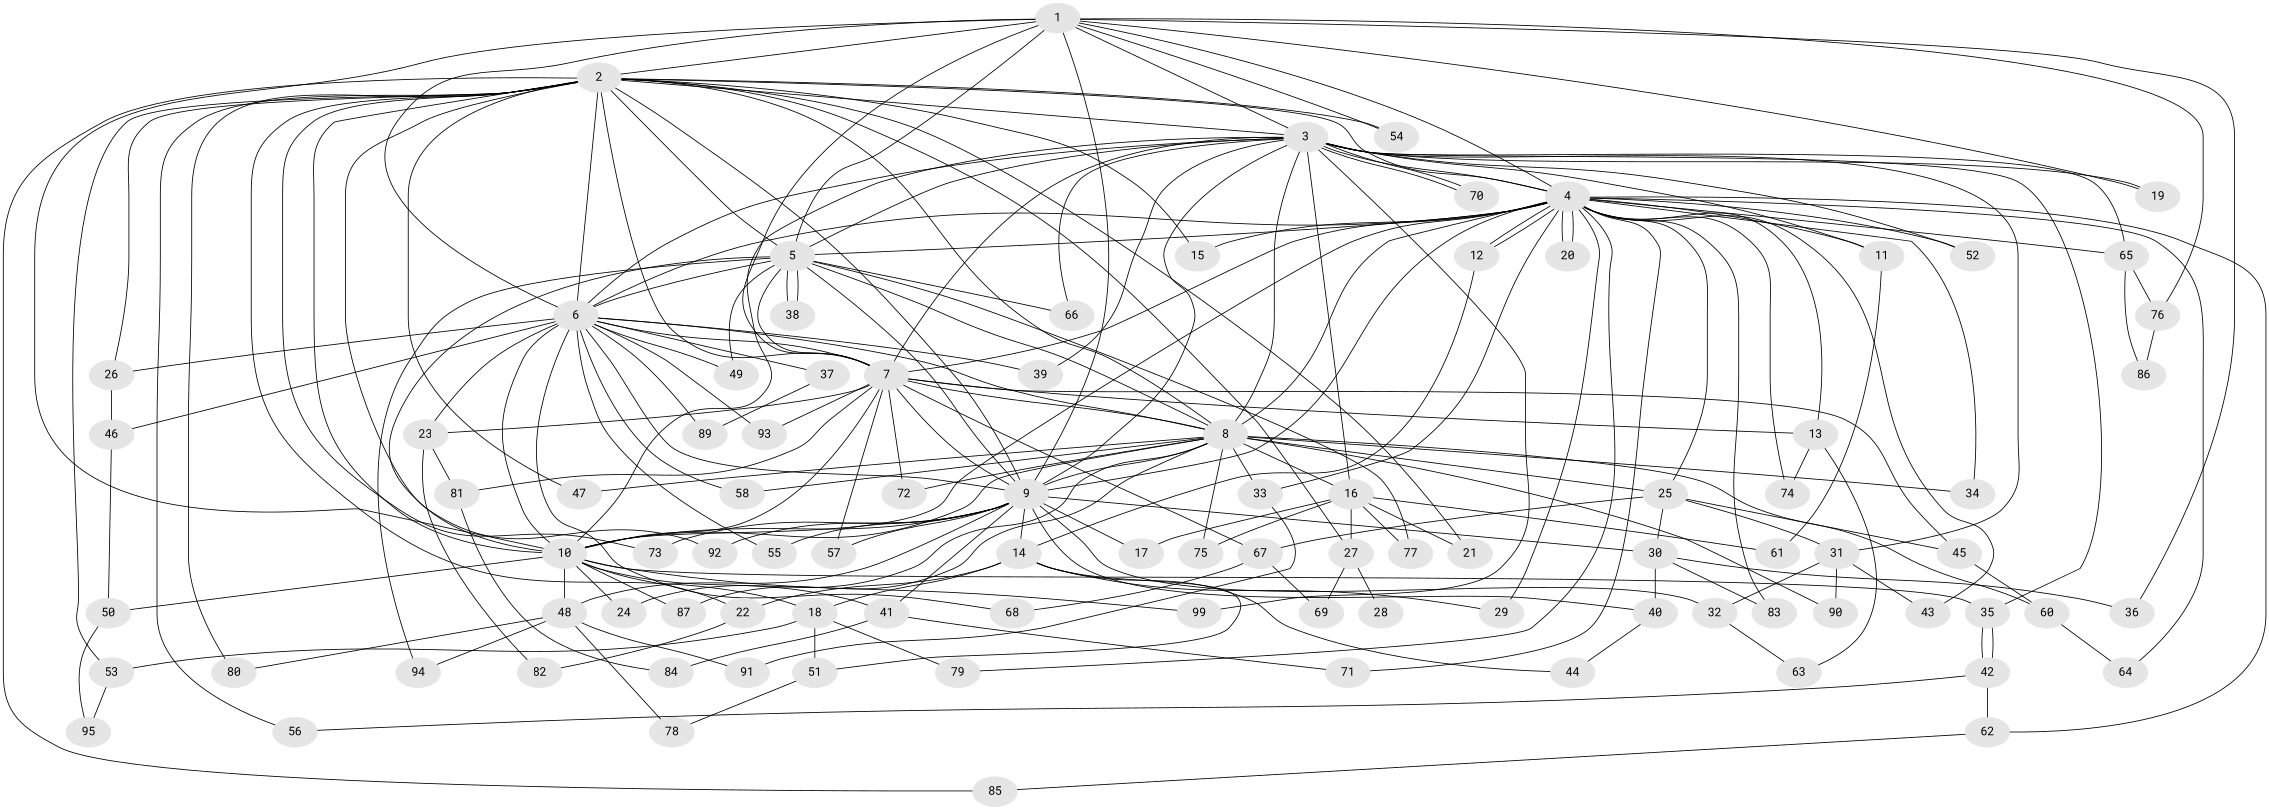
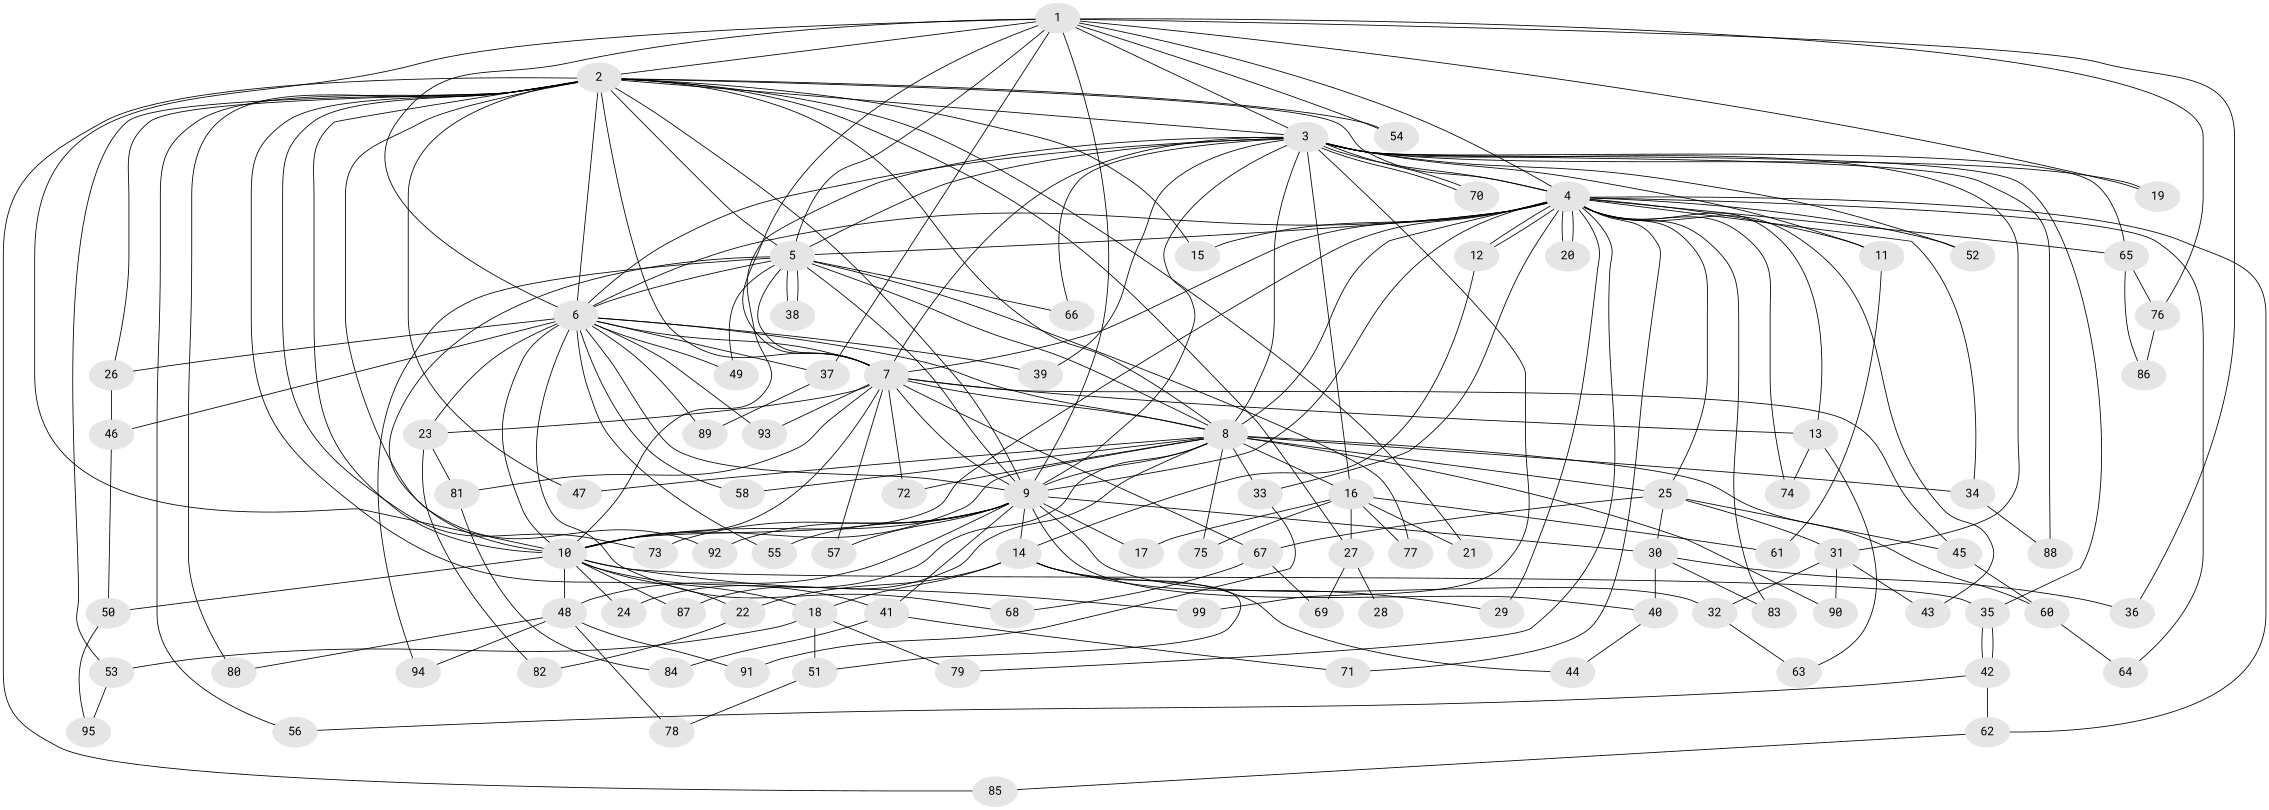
edge "1" -- "37": added
node "88": added
